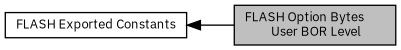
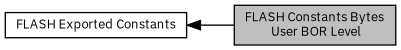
node "FLASH Option Bytes User BOR Level": label "FLASH Option Bytes User BOR Level" -> "FLASH Constants Bytes User BOR Level"
